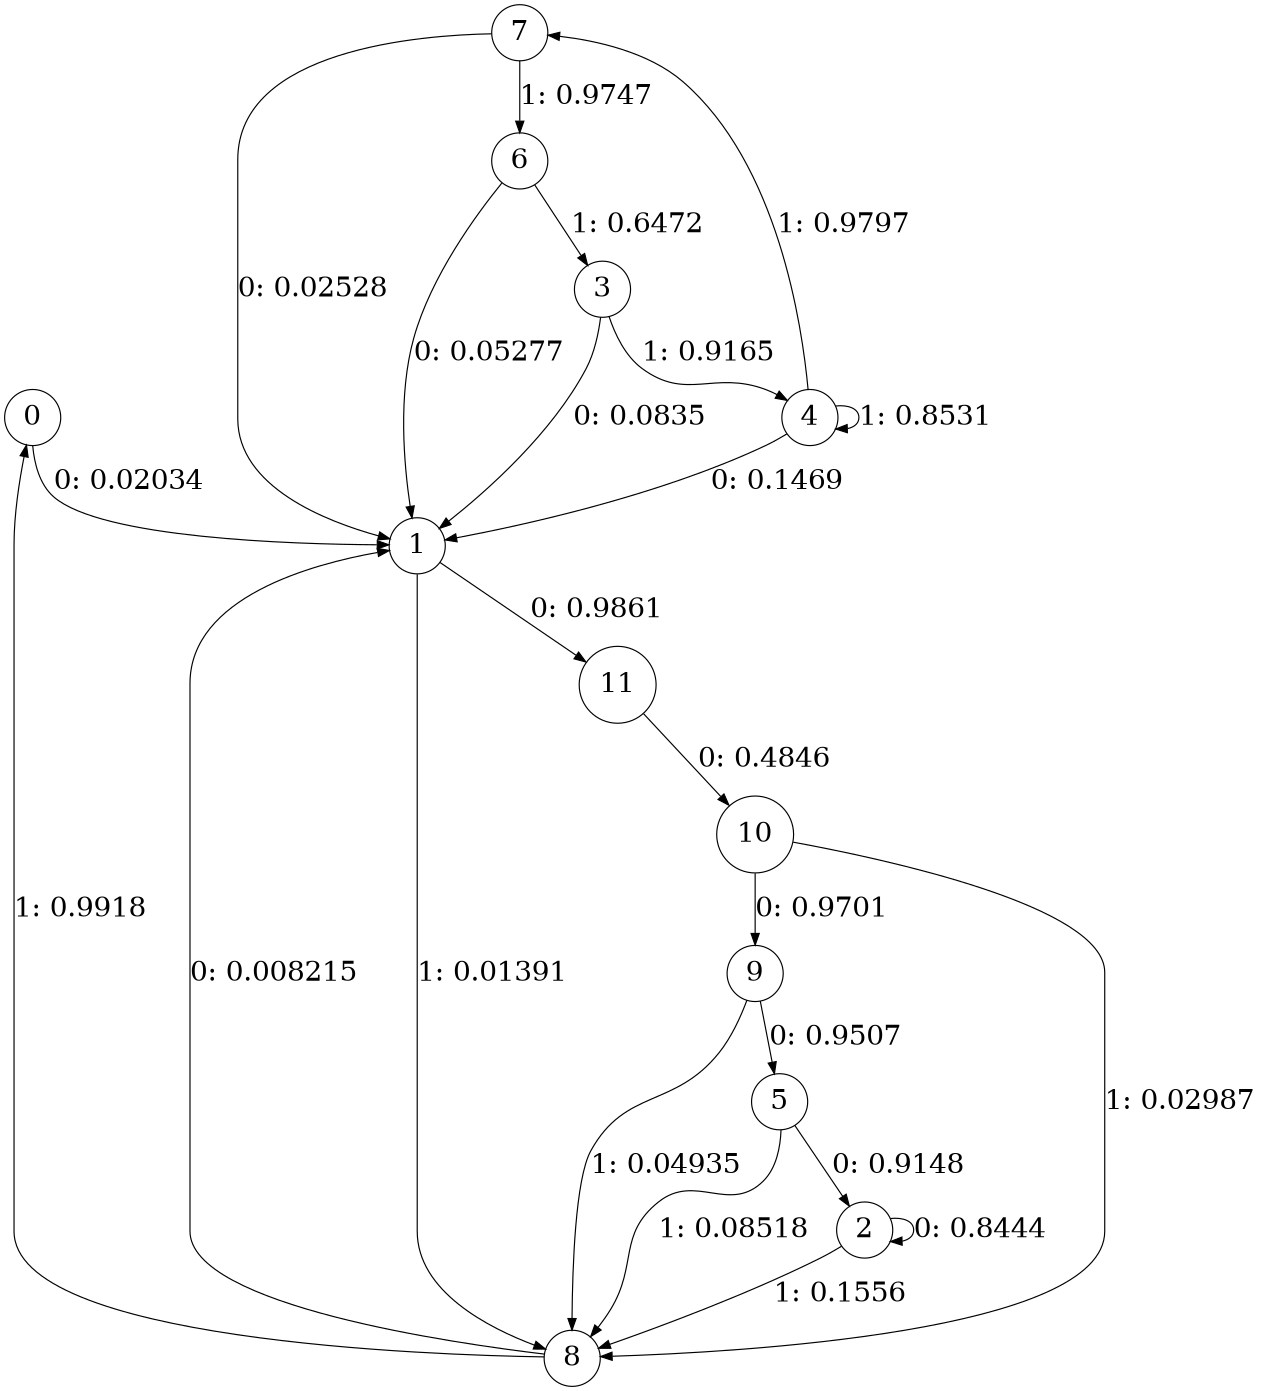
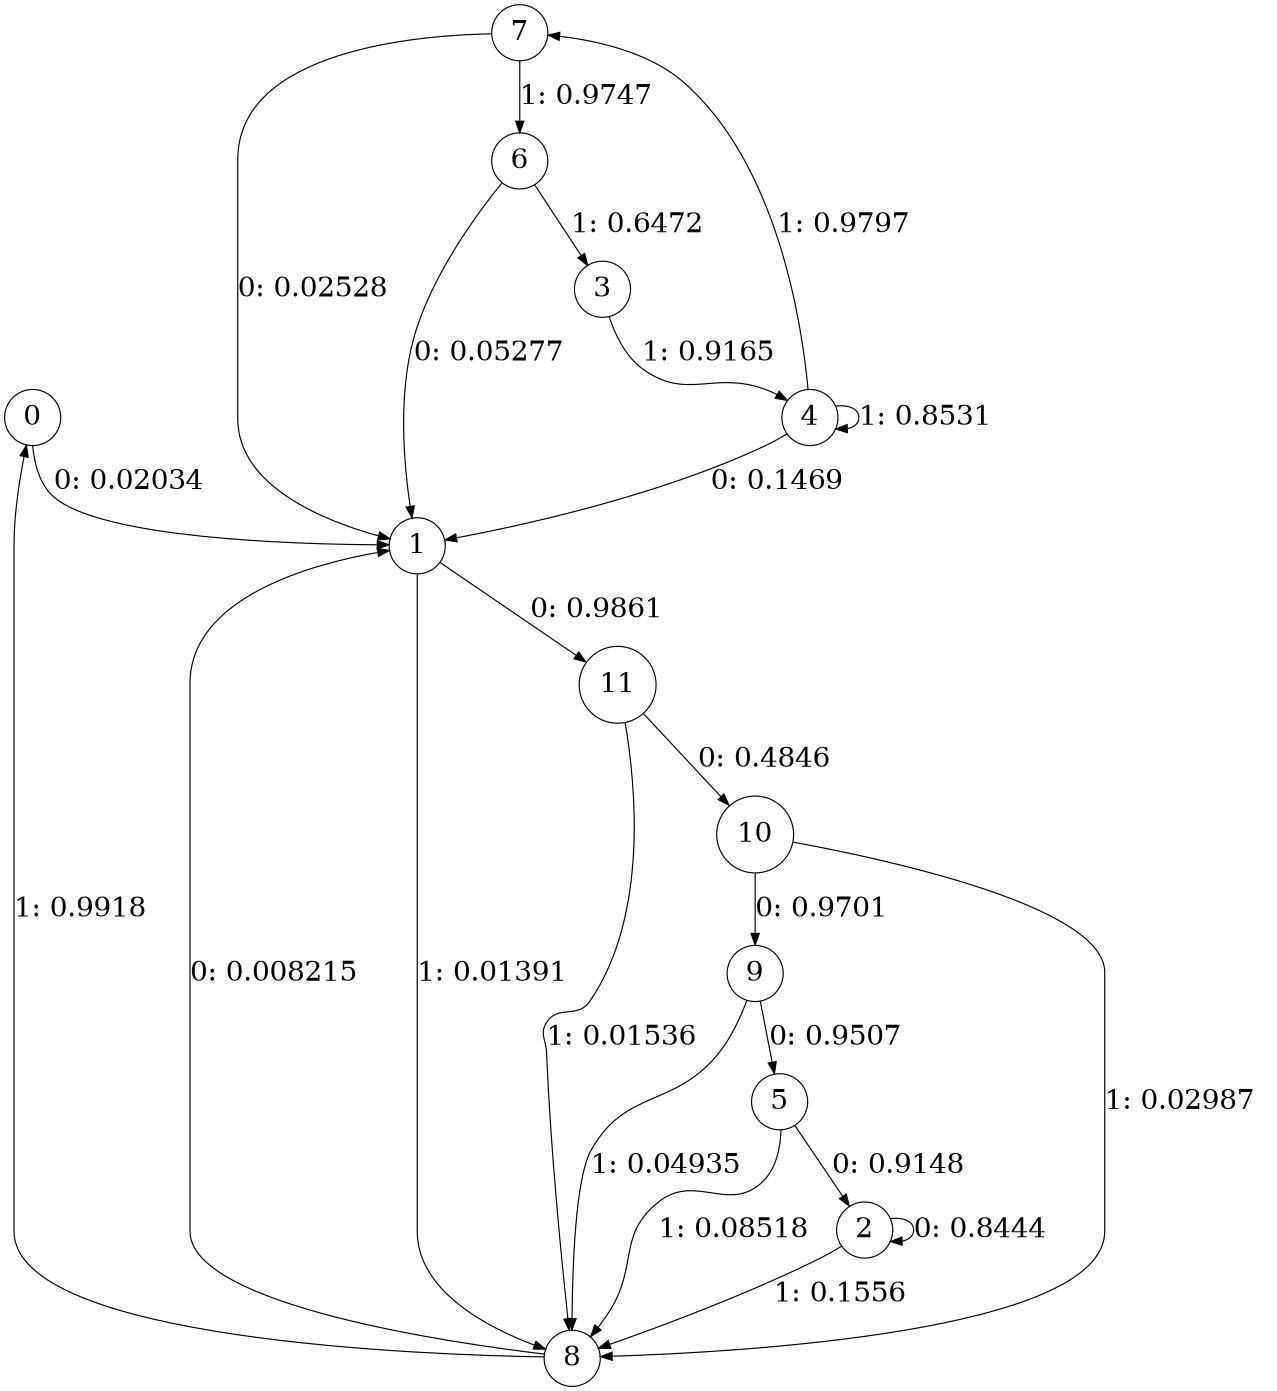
edge "3" -> "1": removed, label "0: 0.0835"
edge "11" -> "8": added, label "1: 0.01536"
